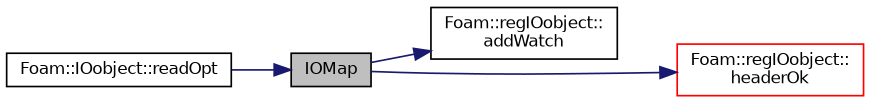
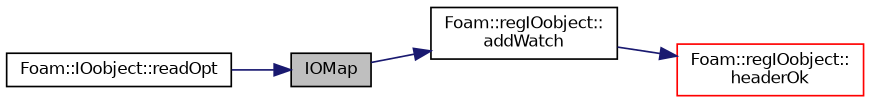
edge "IOMap" -> "Foam::regIOobject:: headerOk": now "Foam::regIOobject:: addWatch" -> "Foam::regIOobject:: headerOk"
